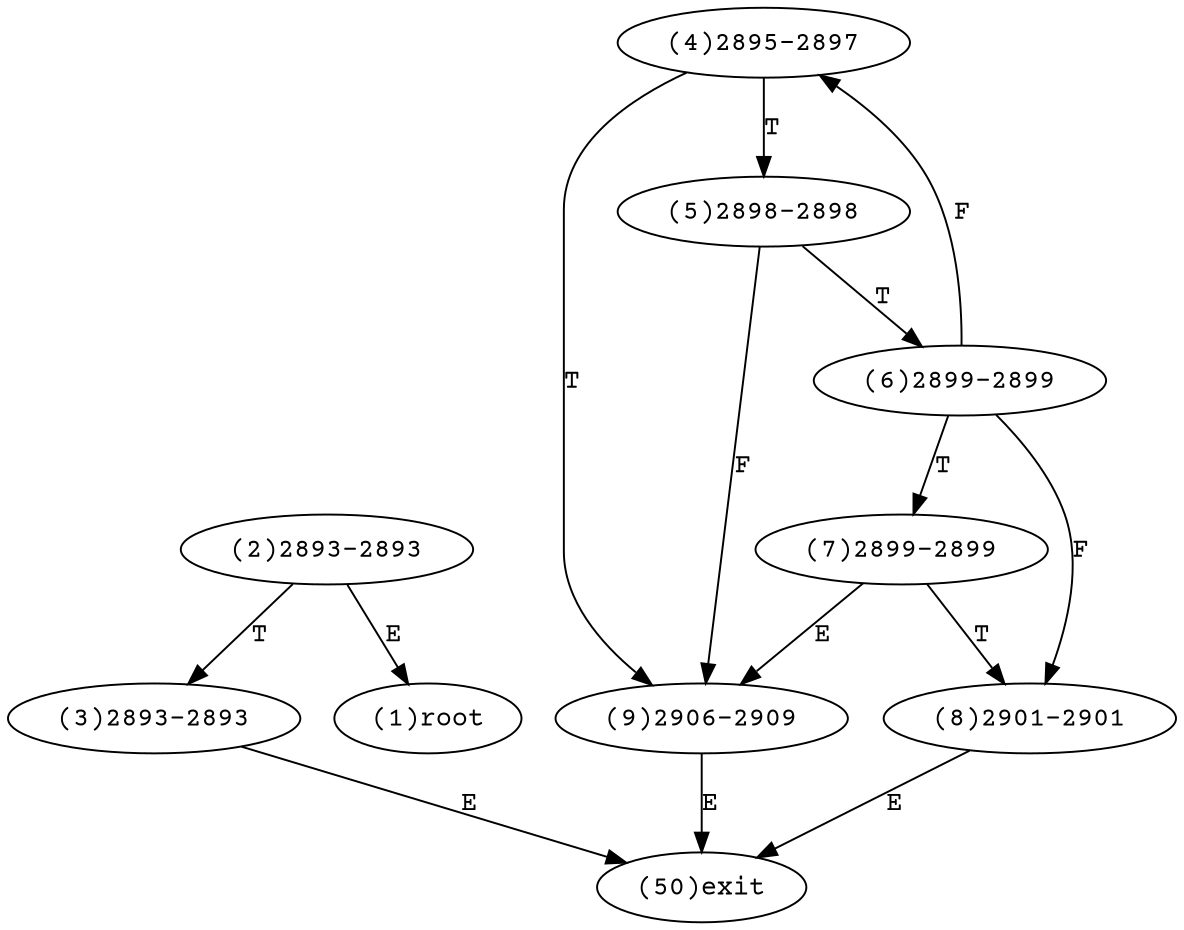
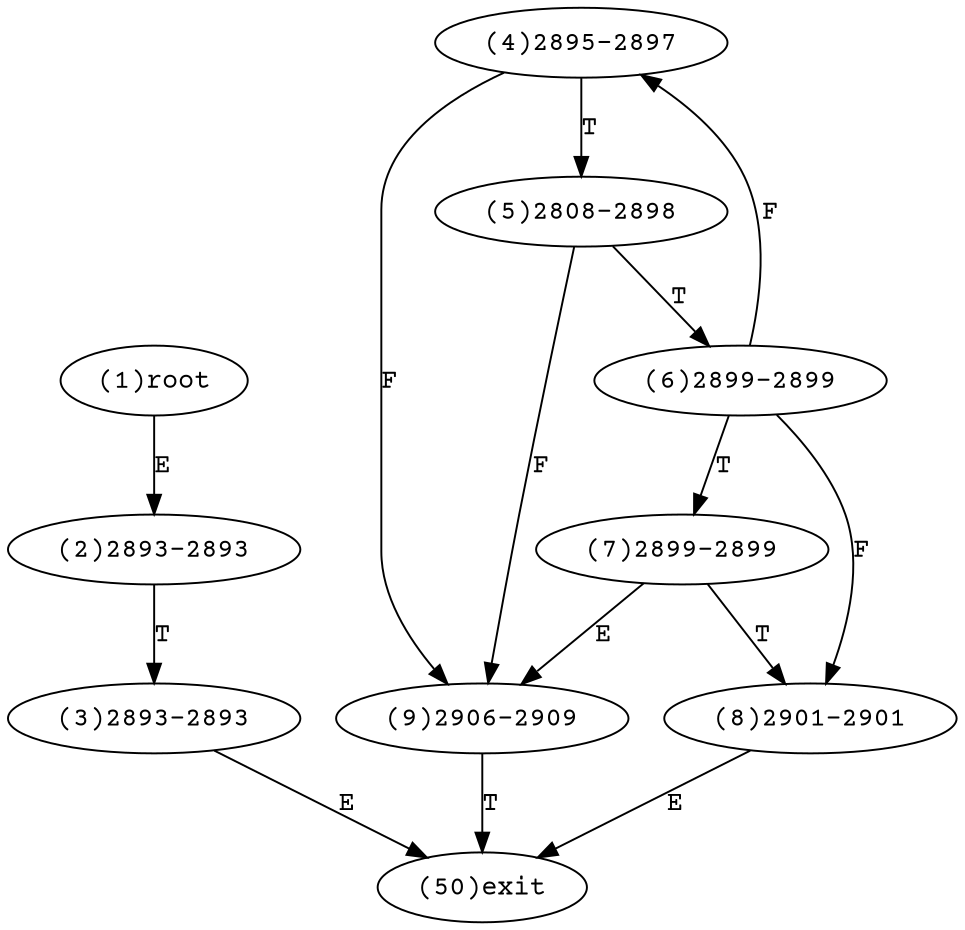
node "(5)2898-2898": label "(5)2898-2898" -> "(5)2808-2898"
edge "(4)2895-2897" -> "(9)2906-2909": label "T" -> "F"
edge "(2)2893-2893" -> "(1)root": reversed
edge "(9)2906-2909" -> "(50)exit": label "E" -> "T"
